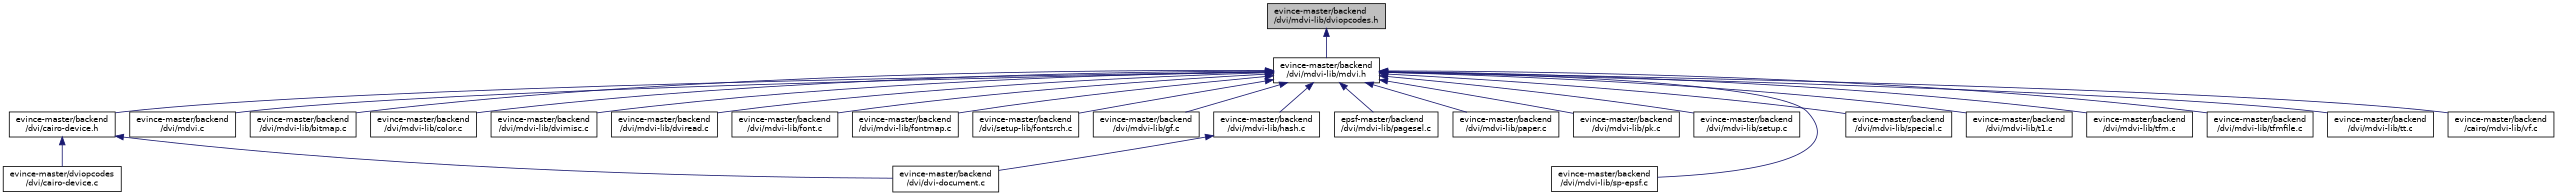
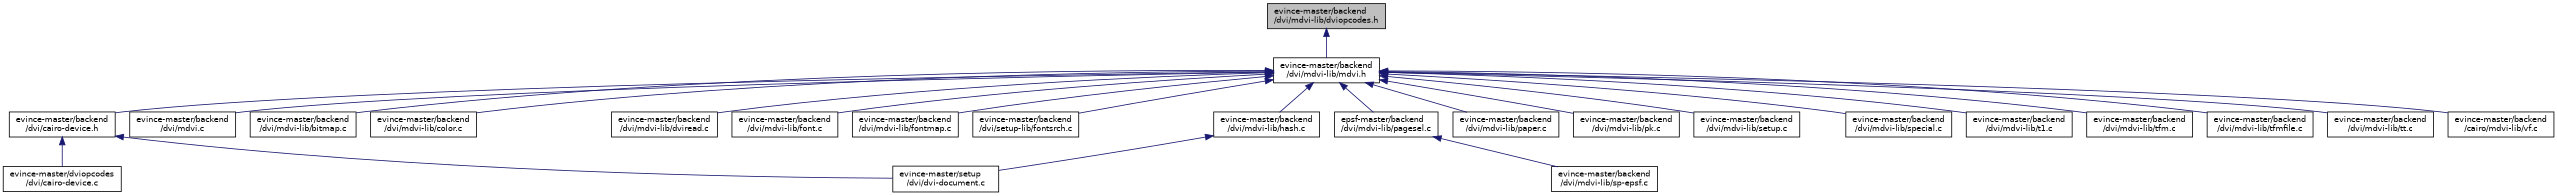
edge "evince-master/backend /dvi/mdvi-lib/sp-epsf.c" -> "evince-master/backend /dvi/mdvi-lib/mdvi.h": now "evince-master/backend /dvi/mdvi-lib/sp-epsf.c" -> "epsf-master/backend /dvi/mdvi-lib/pagesel.c"
node "evince-master/backend /dvi/mdvi-lib/dvimisc.c": removed
node "evince-master/backend /dvi/mdvi-lib/gf.c": removed
node "evince-master/backend /dvi/dvi-document.c": label "evince-master/backend /dvi/dvi-document.c" -> "evince-master/setup /dvi/dvi-document.c"
